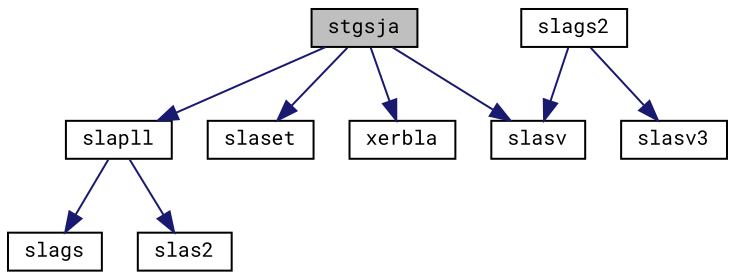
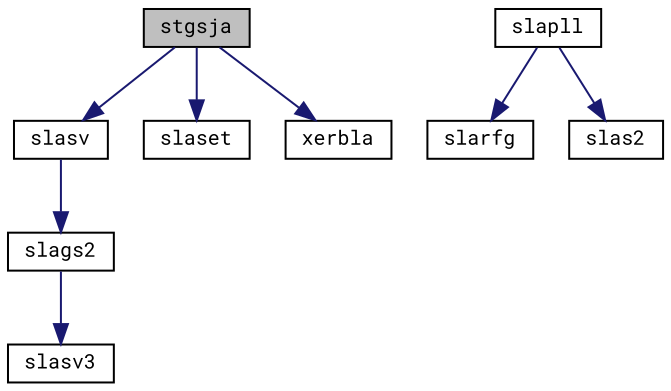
edge "slags2" -> "slasv": reversed
edge "stgsja" -> "slapll": removed
node "slags": label "slags" -> "slarfg"
